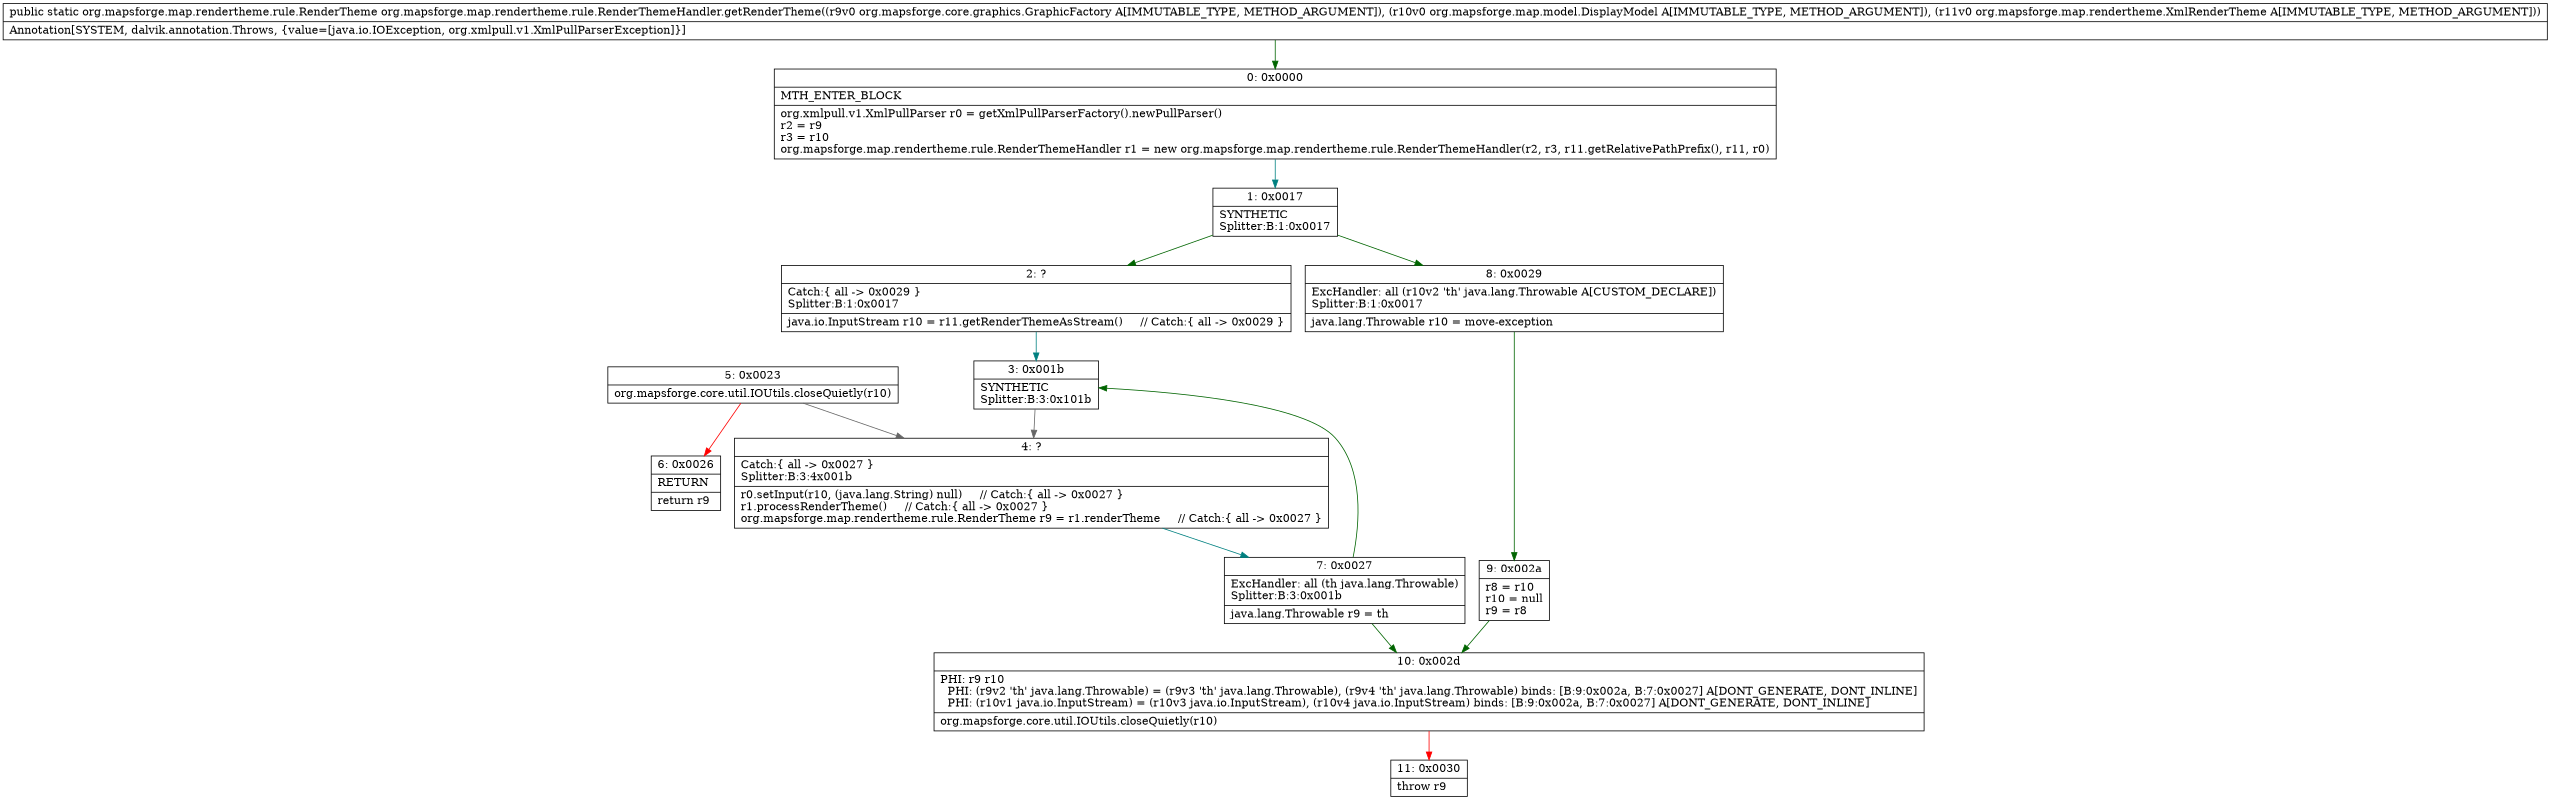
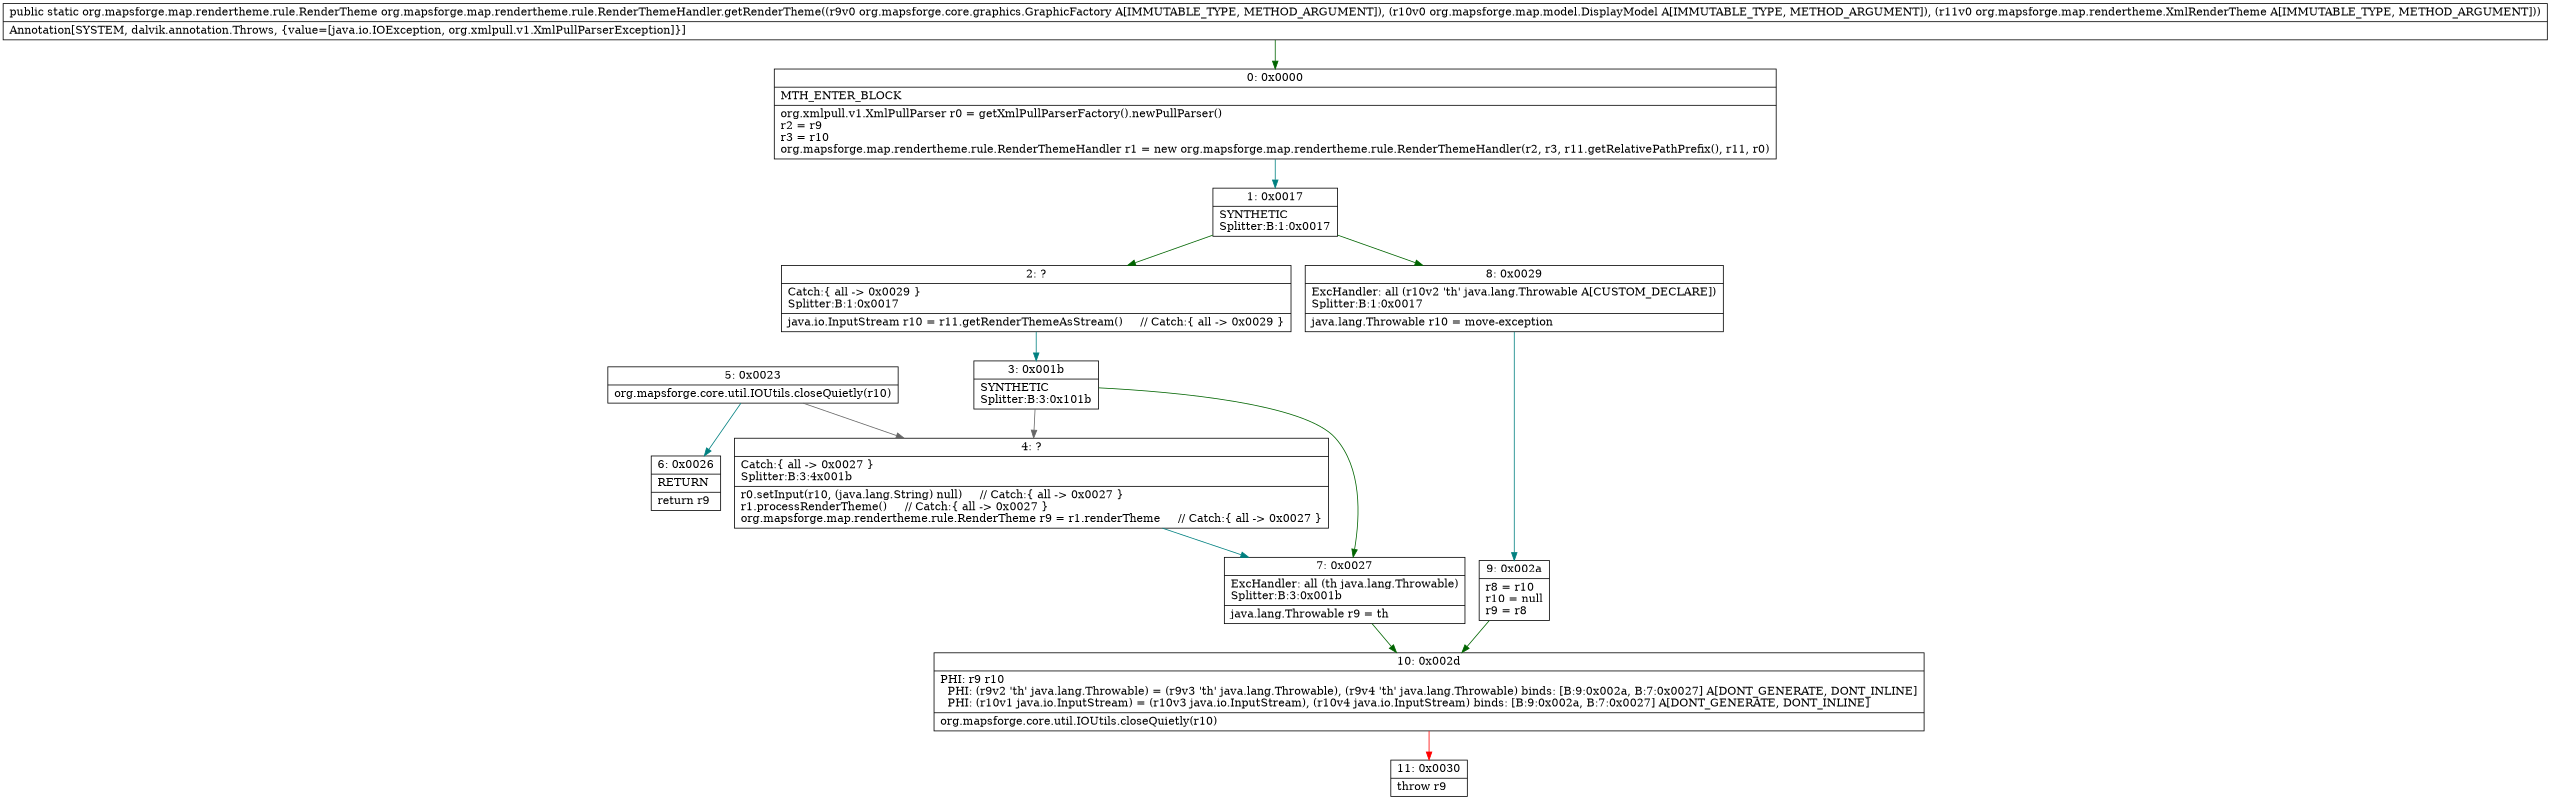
edge "7: 0x0027" -> "3: 0x001b": reversed
edge "5: 0x0023" -> "6: 0x0026": color red -> teal
edge "8: 0x0029" -> "9: 0x002a": color darkgreen -> teal
